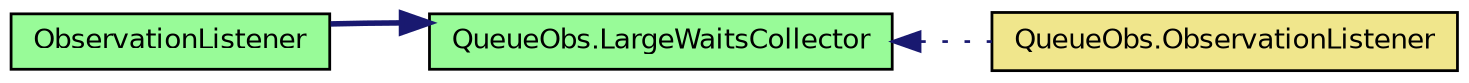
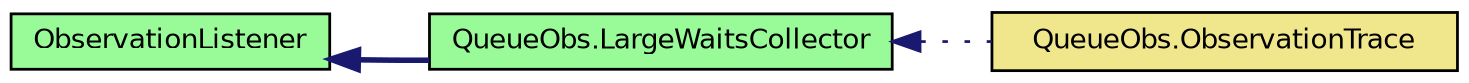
edge "ObservationListener" -> "QueueObs.LargeWaitsCollector": reversed
node "QueueObs.ObservationListener": label "QueueObs.ObservationListener" -> "QueueObs.ObservationTrace"
